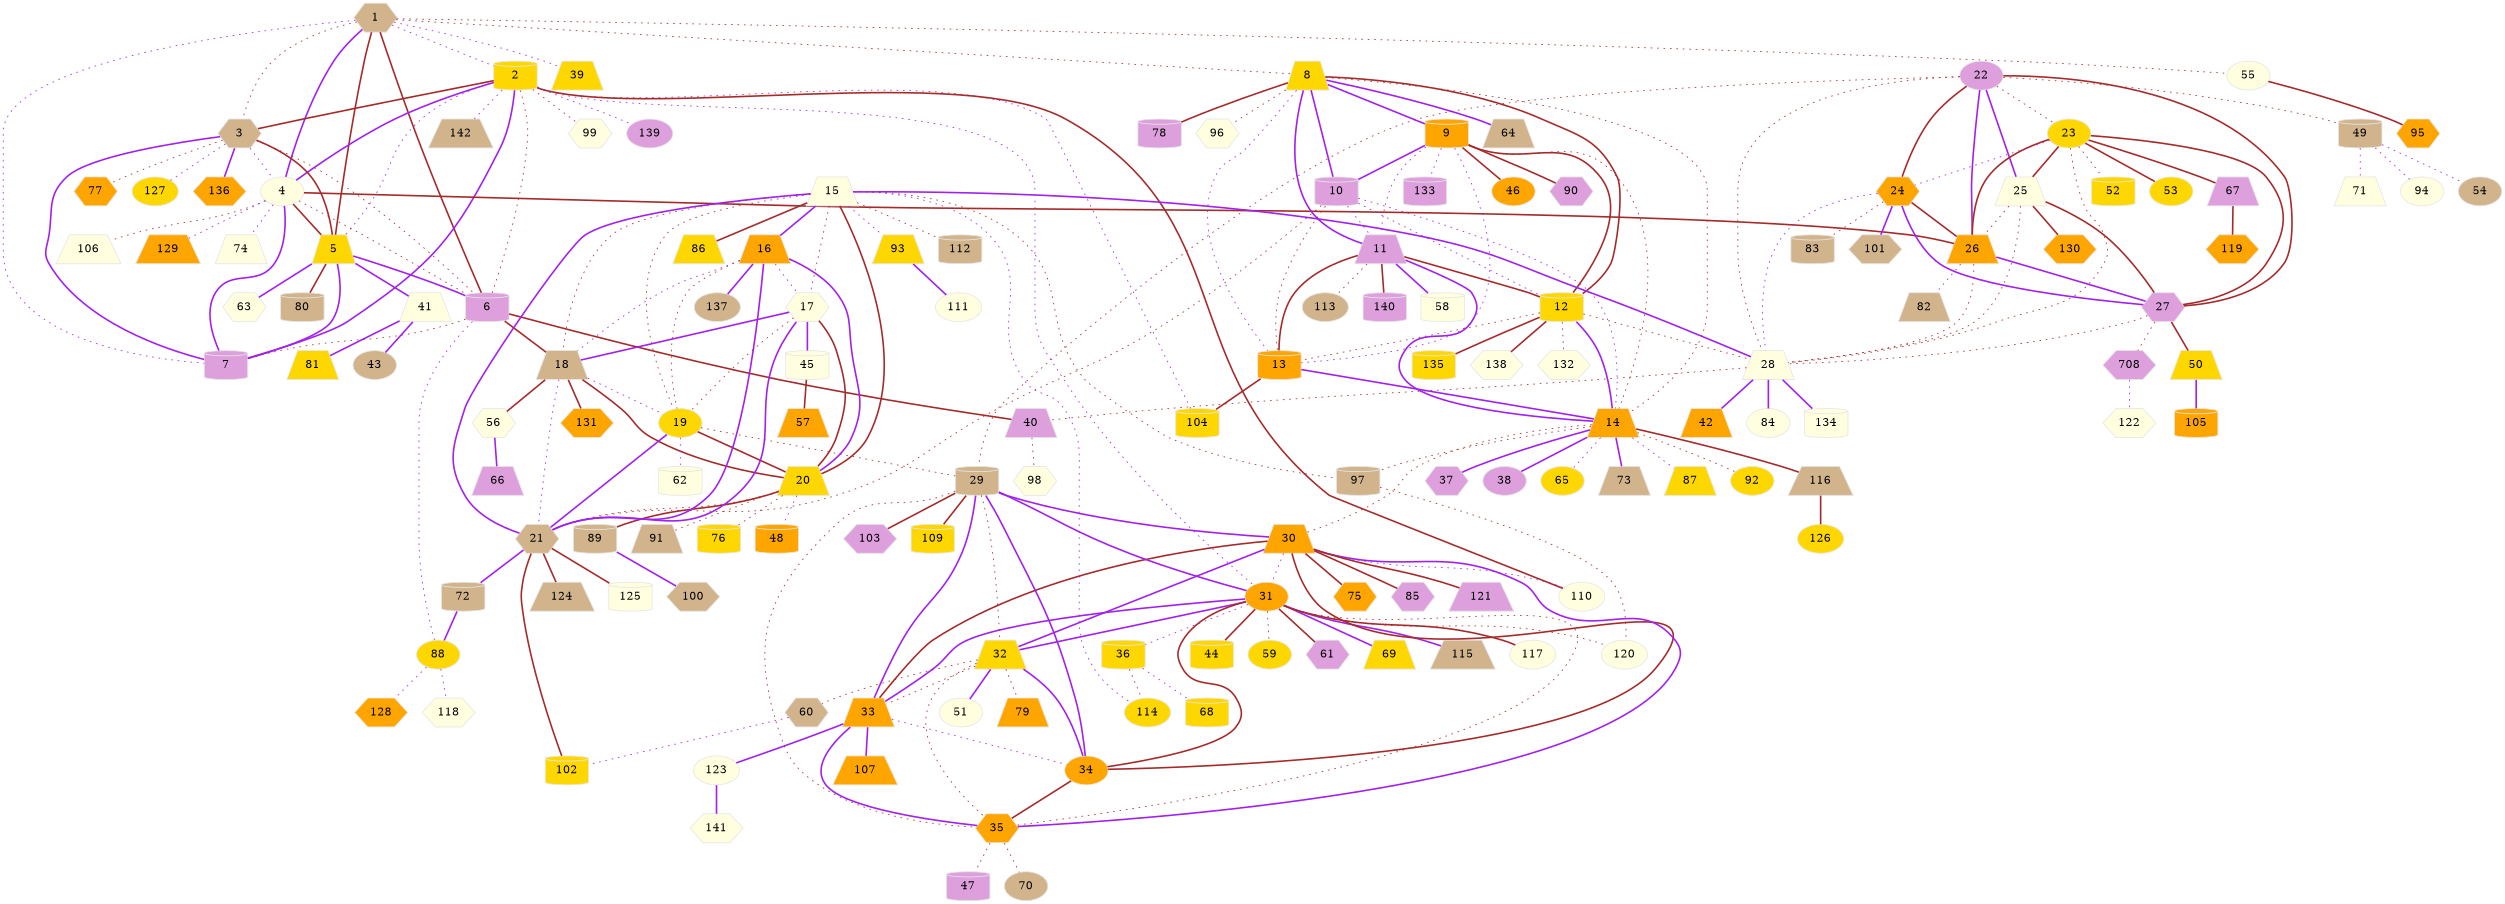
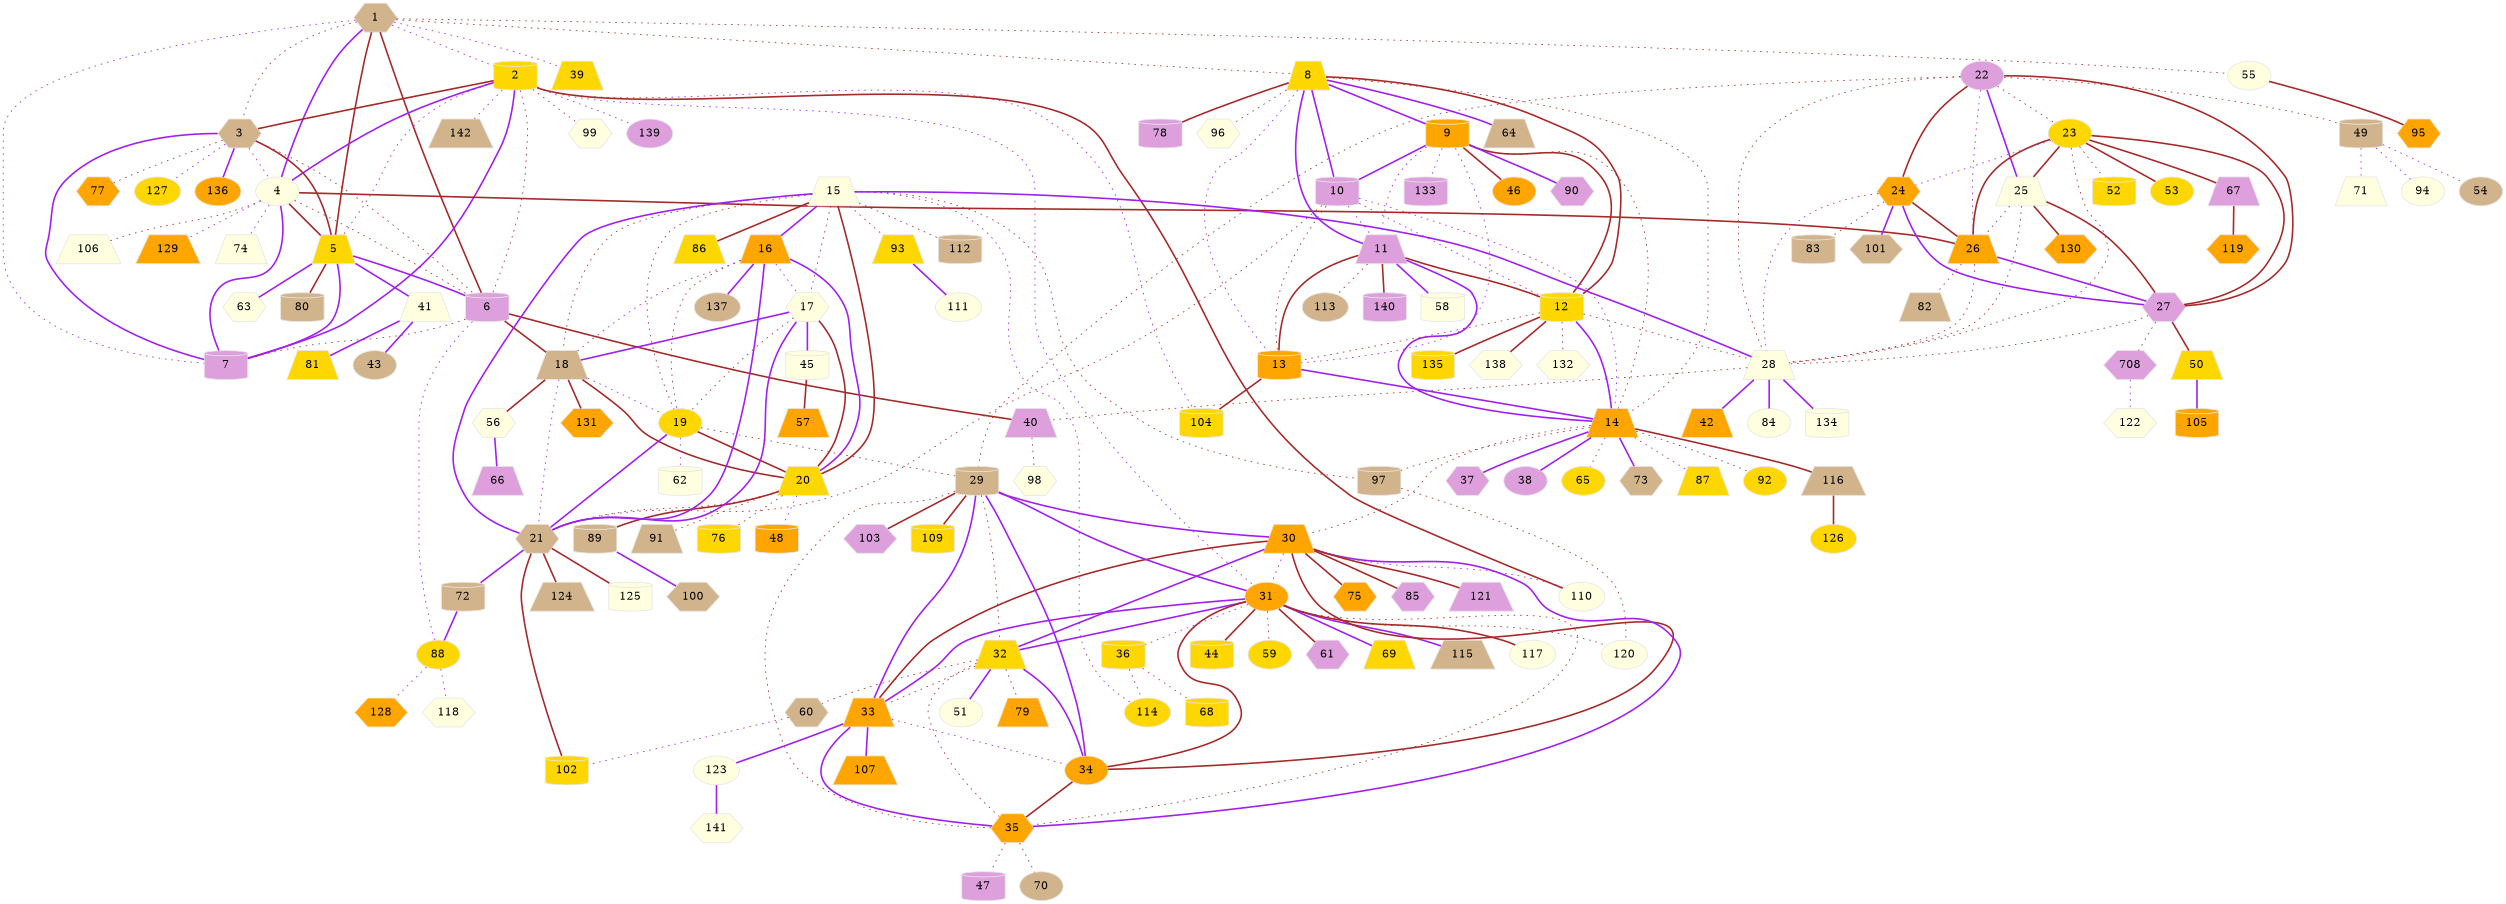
edge "22" -- "26": style bold -> dotted
edge "9" -- "90": color brown -> purple
node "136": shape hexagon -> ellipse
node "73": shape trapezium -> hexagon
